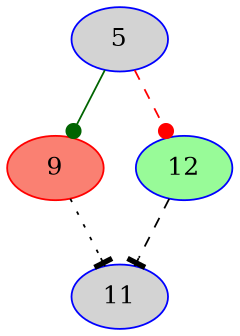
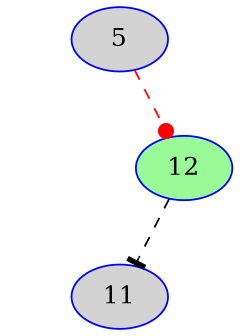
node "9": removed
